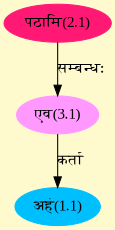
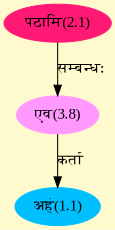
node "एव(3.1)": label "एव(3.1)" -> "एव(3.8)"
